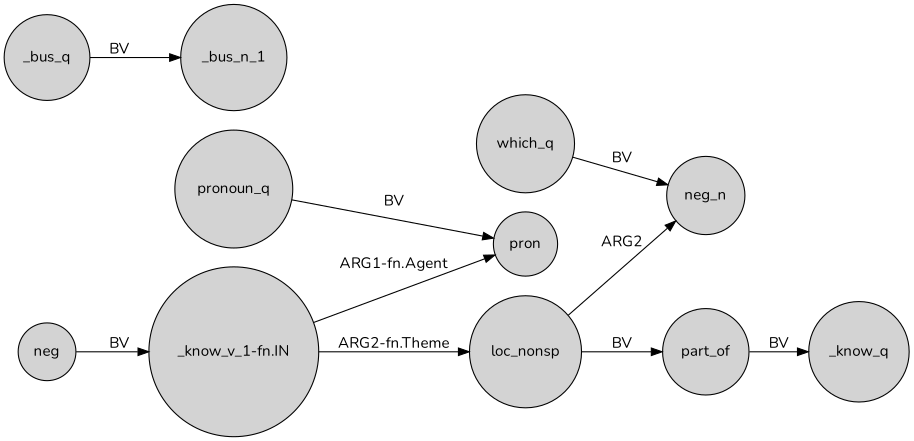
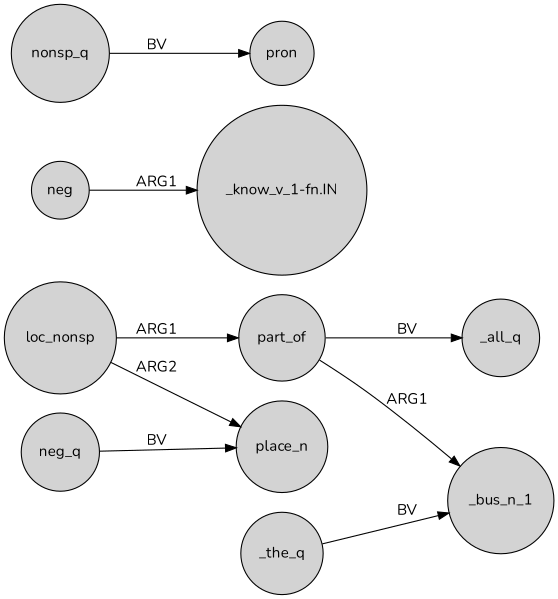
node "_bus_q": label "_bus_q" -> "_the_q"
node "which_q": label "which_q" -> "neg_q"
node "pronoun_q": label "pronoun_q" -> "nonsp_q"
node "neg_n": label "neg_n" -> "place_n"
edge "_know_v_1-fn.IN" -> "pron": removed, label "ARG1-fn.Agent"
edge "neg" -> "_know_v_1-fn.IN": label "BV" -> "ARG1"
edge "loc_nonsp" -> "part_of": label "BV" -> "ARG1"
edge "_know_v_1-fn.IN" -> "loc_nonsp": removed, label "ARG2-fn.Theme"
node "_know_q": label "_know_q" -> "_all_q"
edge "part_of" -> "_bus_n_1": added, label "ARG1"
